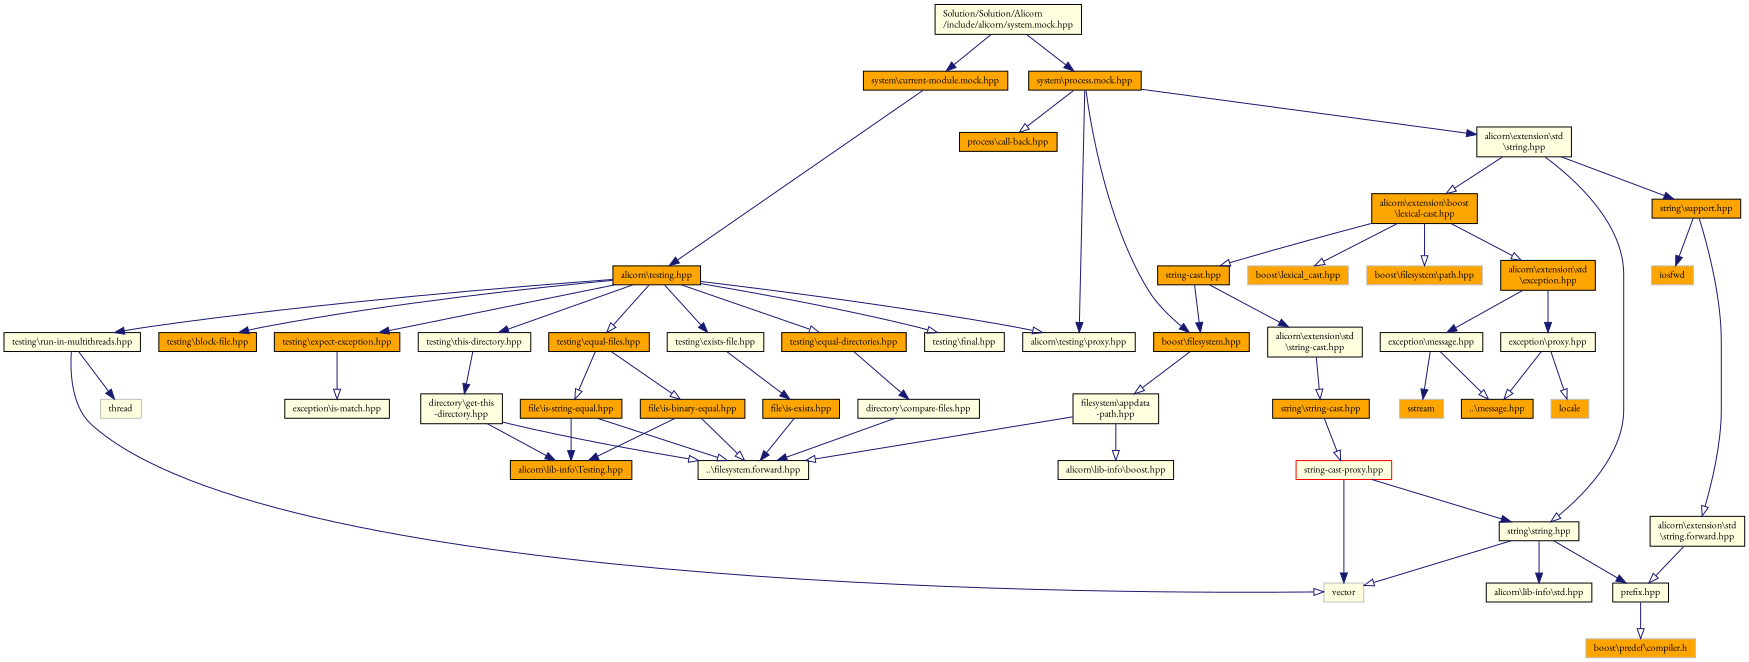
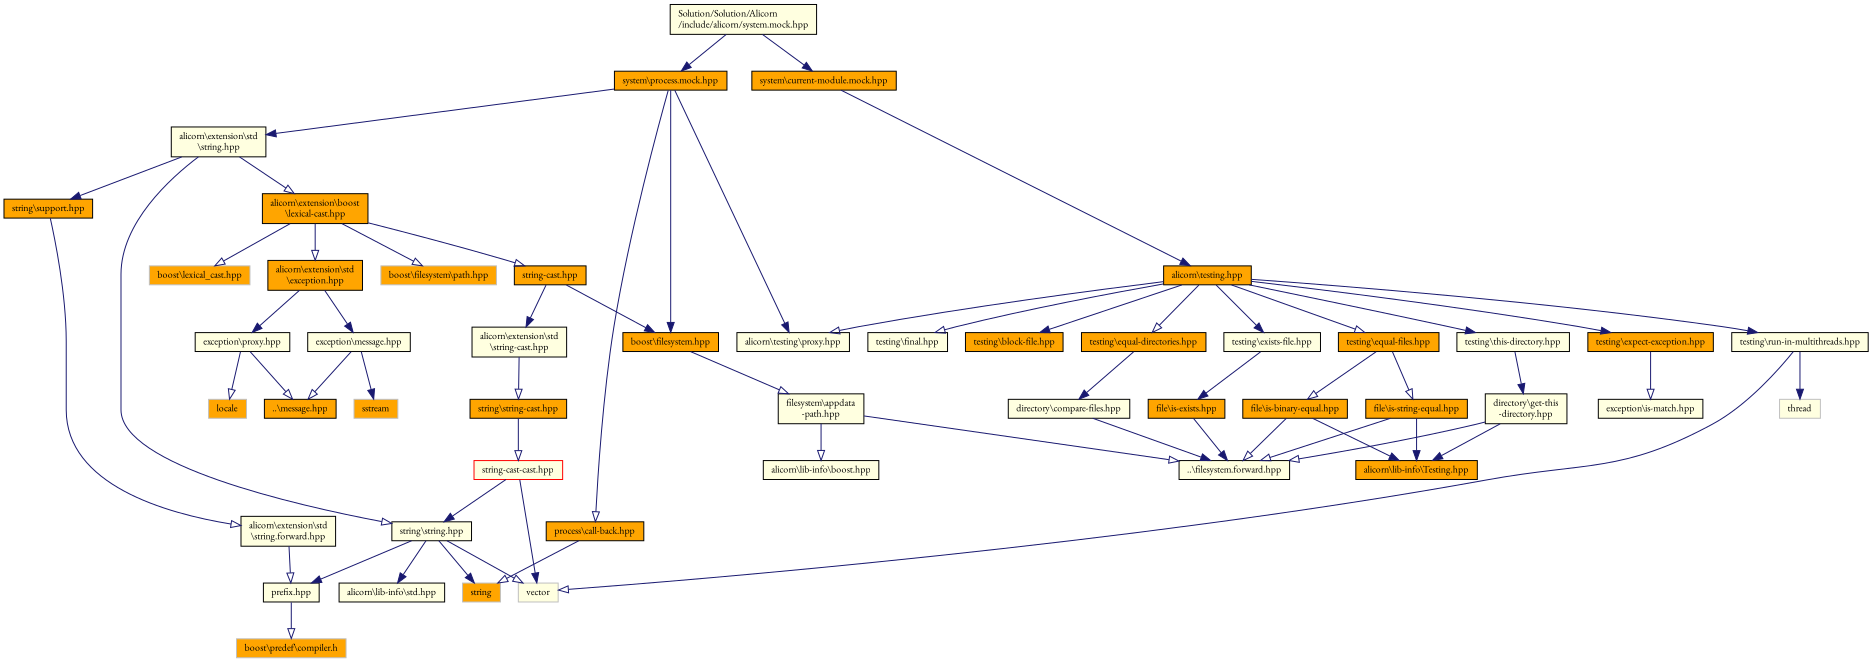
node "iosfwd": removed
node "string-cast-proxy.hpp": label "string-cast-proxy.hpp" -> "string-cast-cast.hpp"
node "string": added
